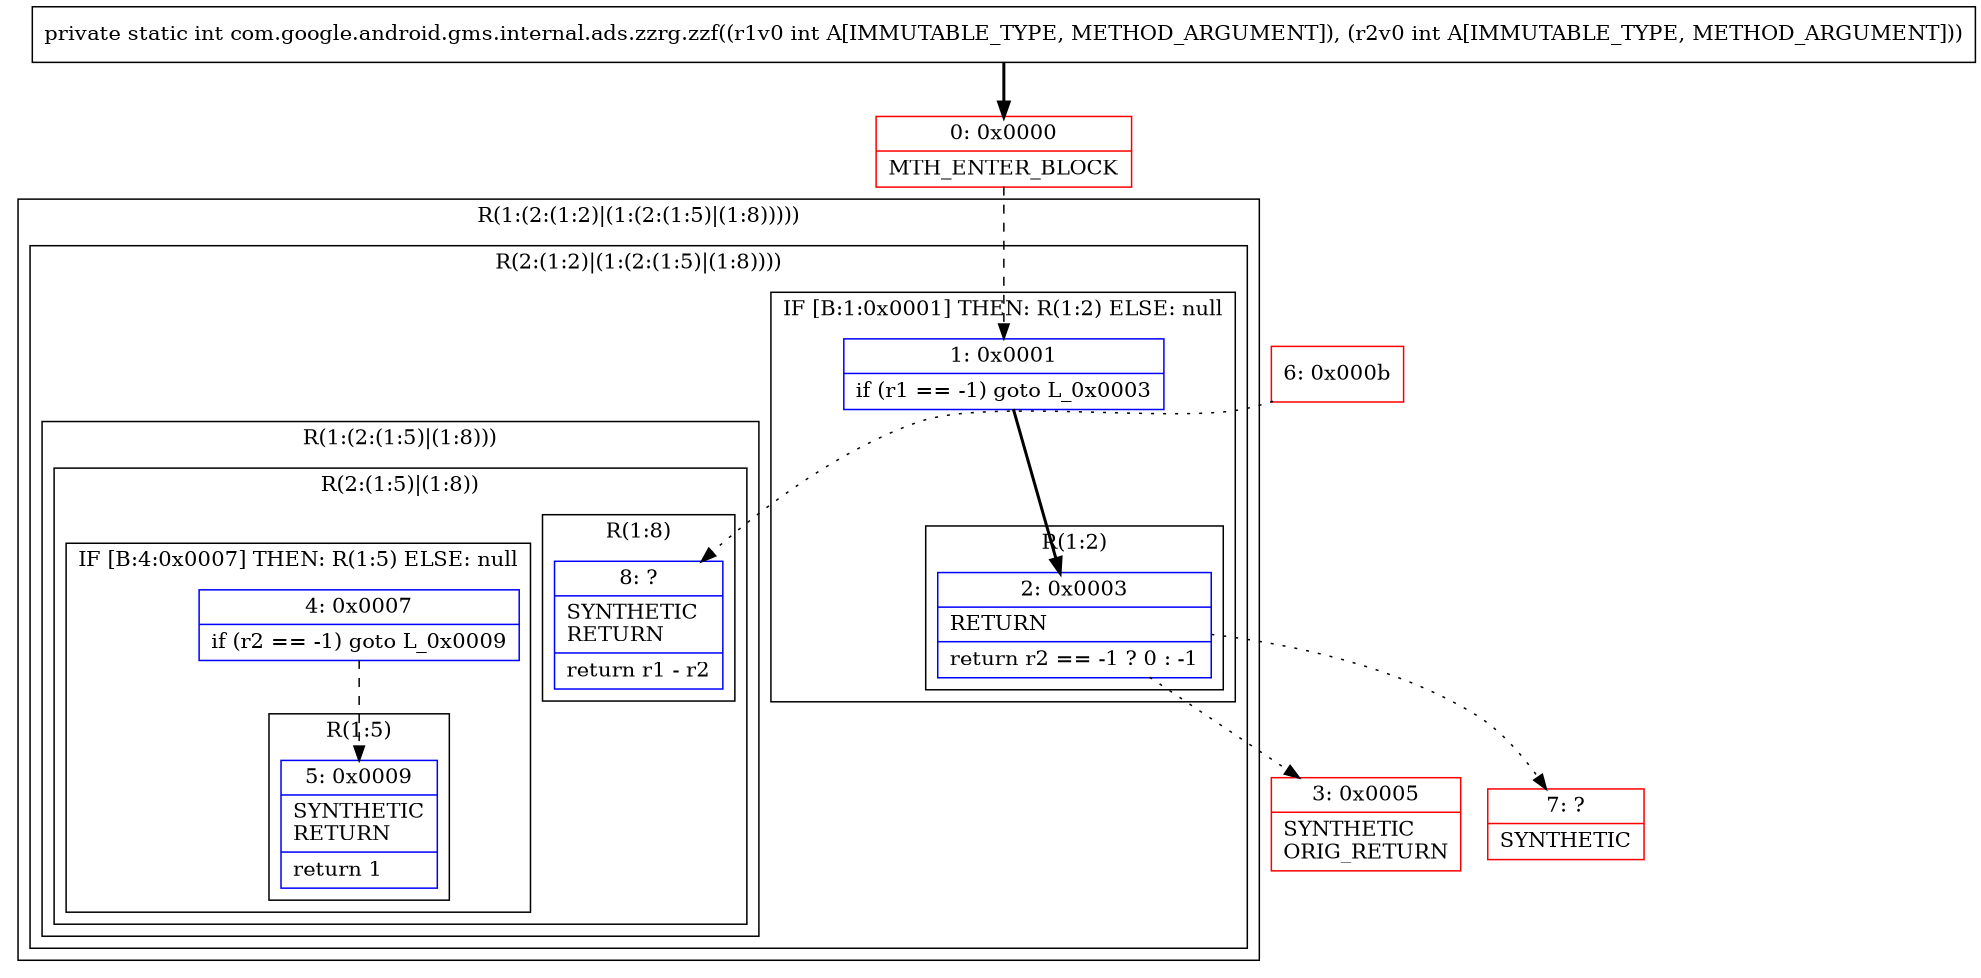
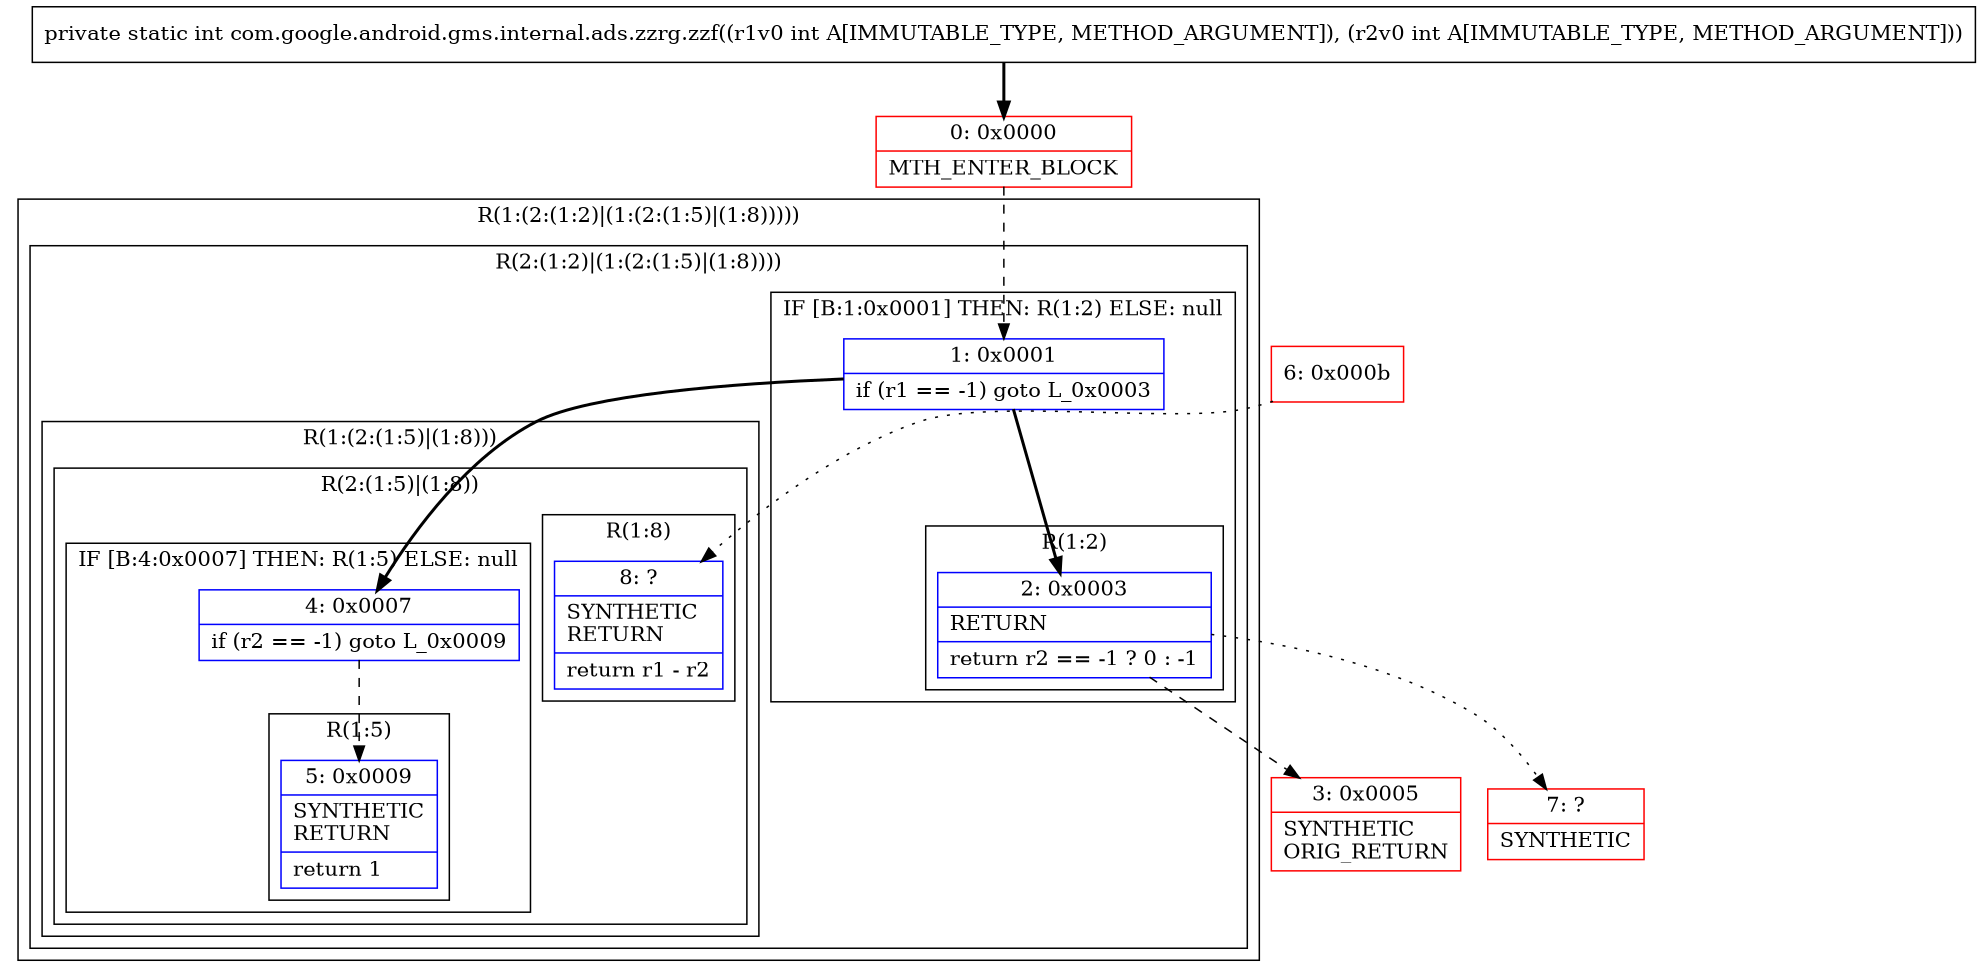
edge "1: 0x0001" -> "4: 0x0007": added
edge "2: 0x0003" -> "3: 0x0005": style dotted -> dashed
